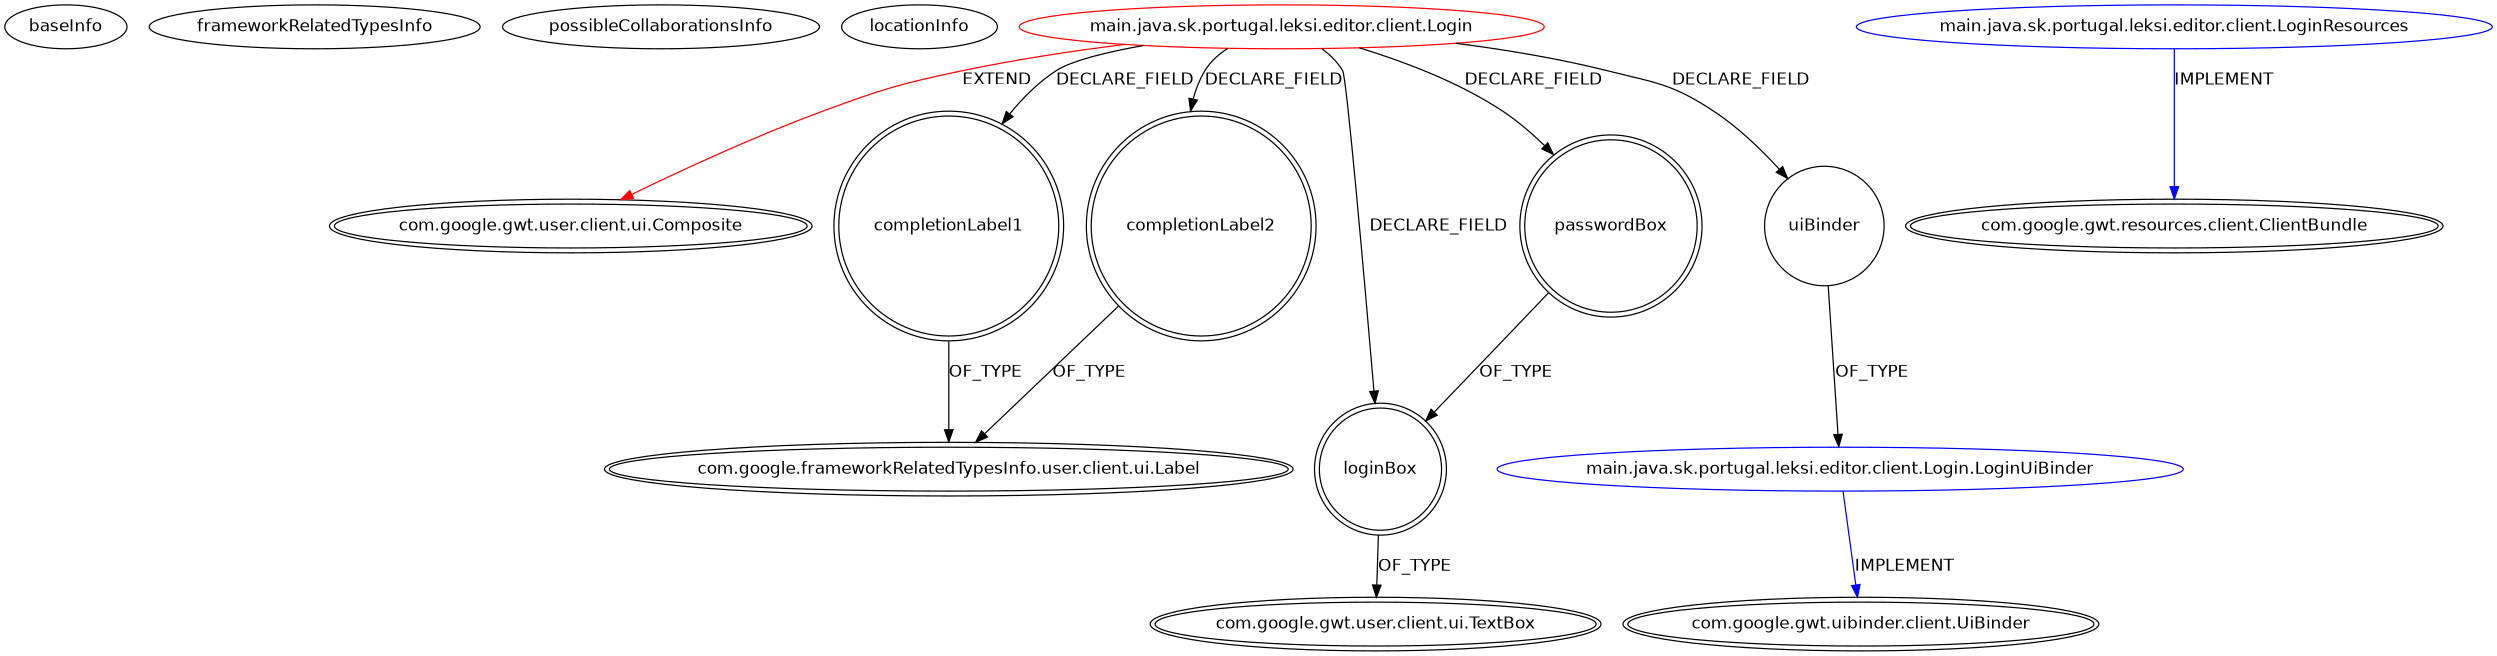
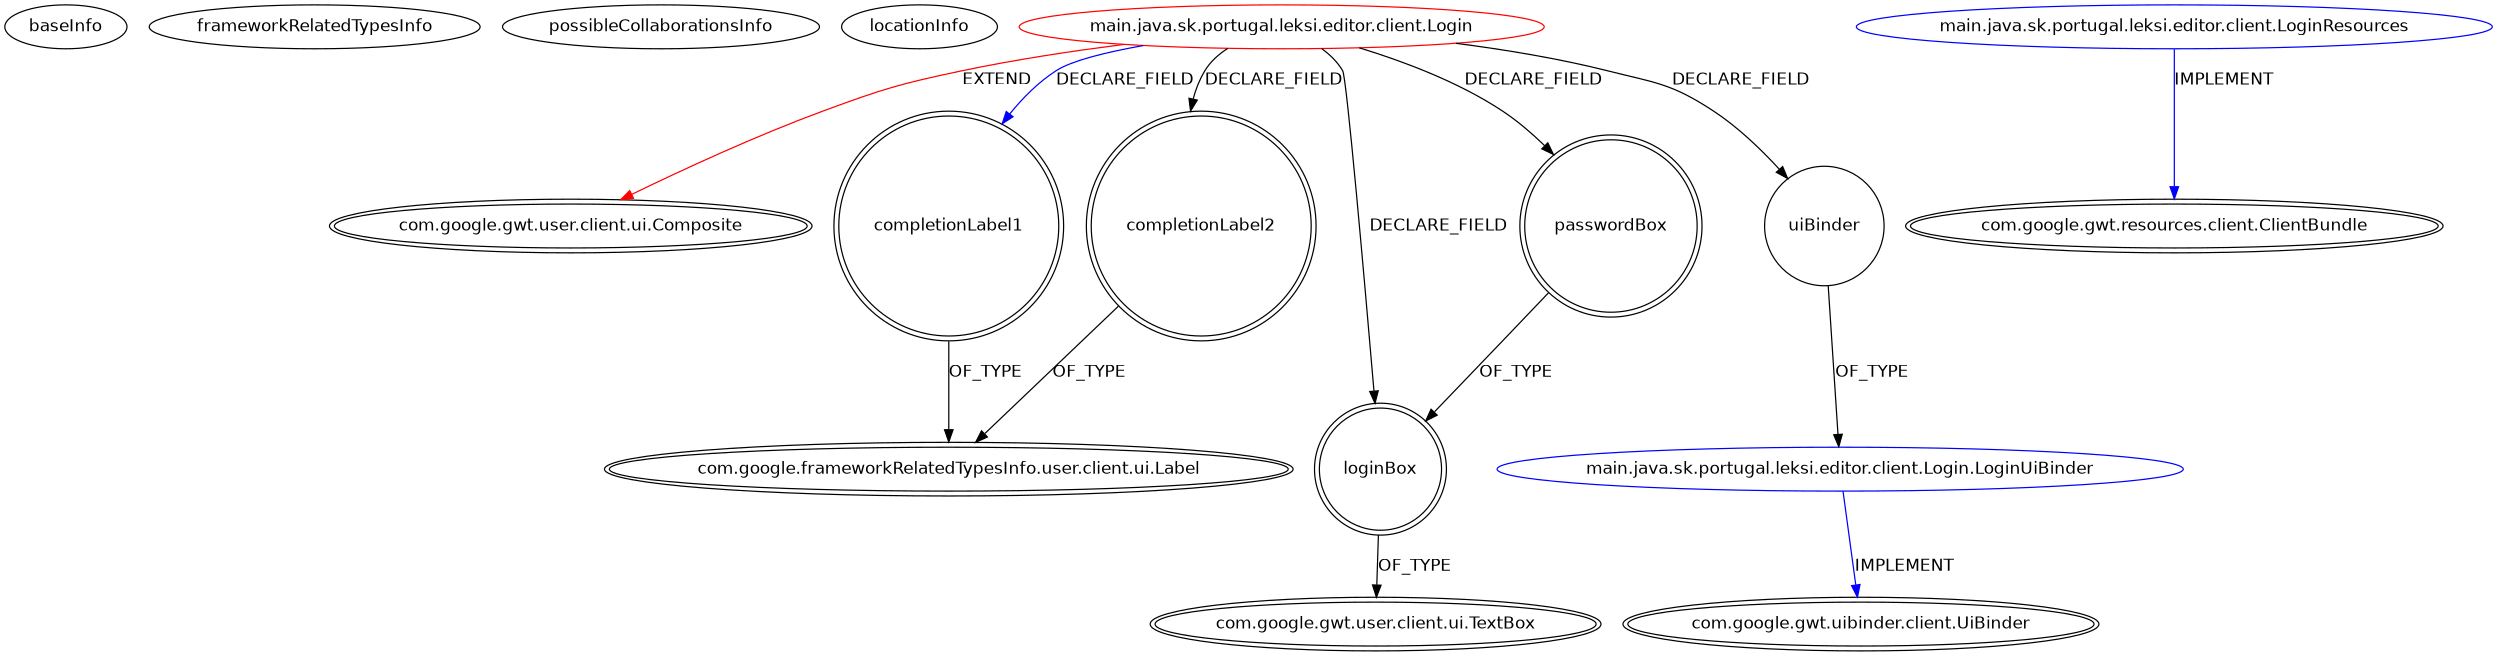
edge "main.java.sk.portugal.leksi.editor.client.Login" -> "completionLabel1": color black -> blue
